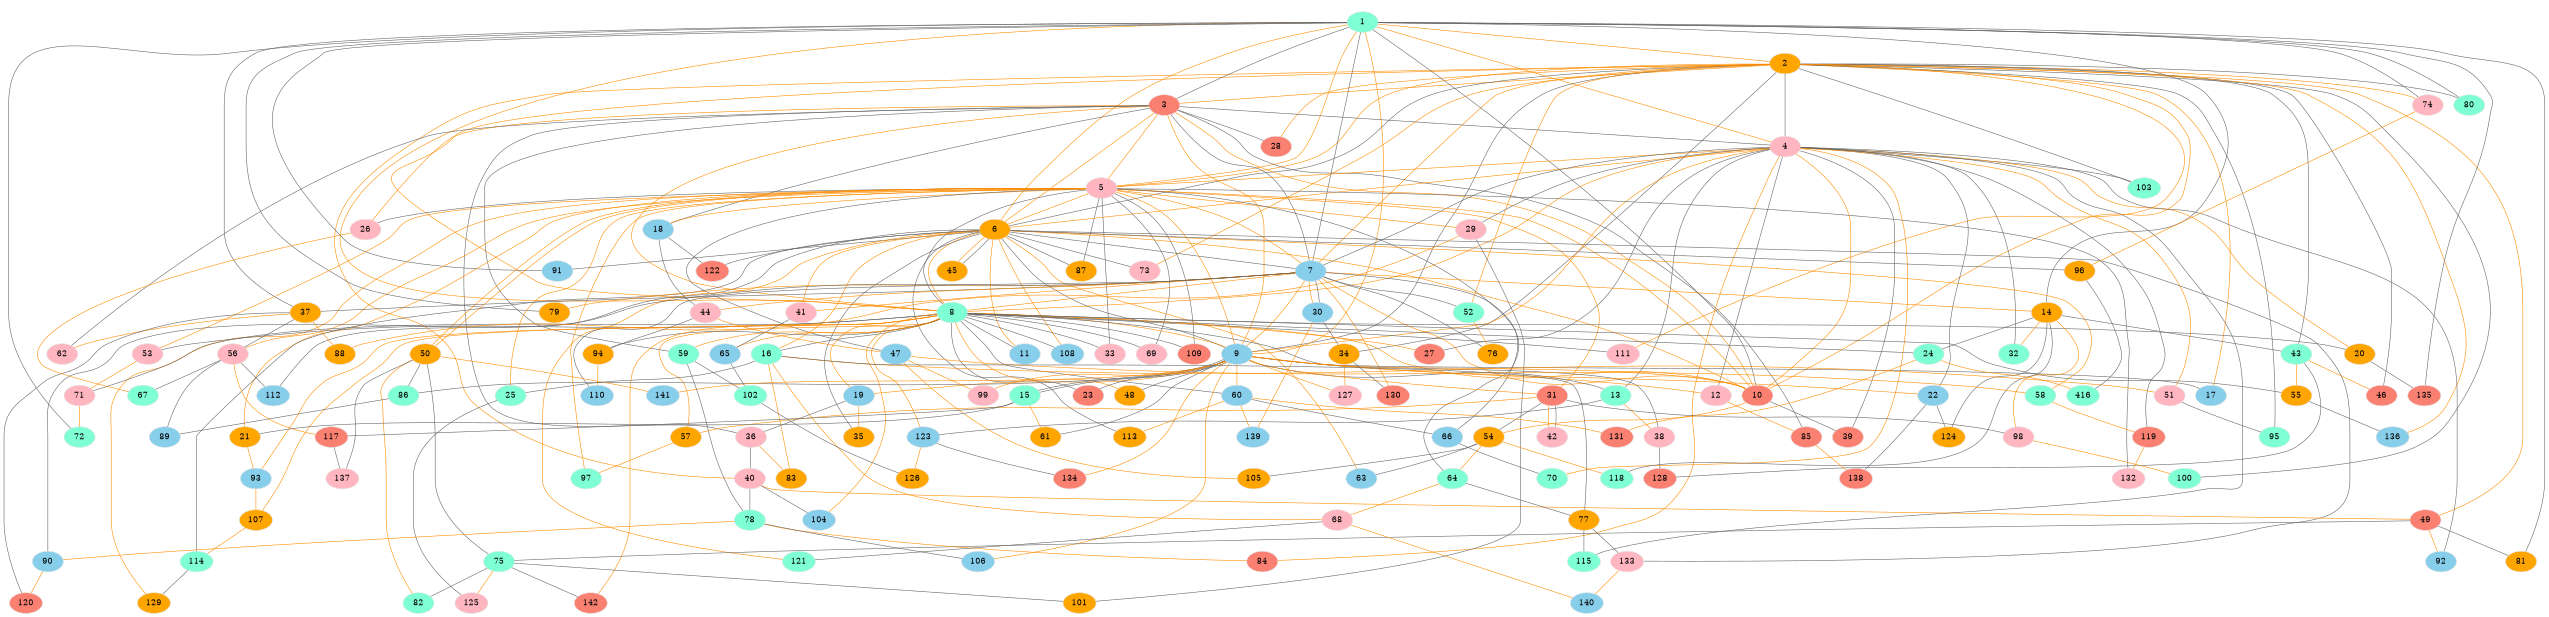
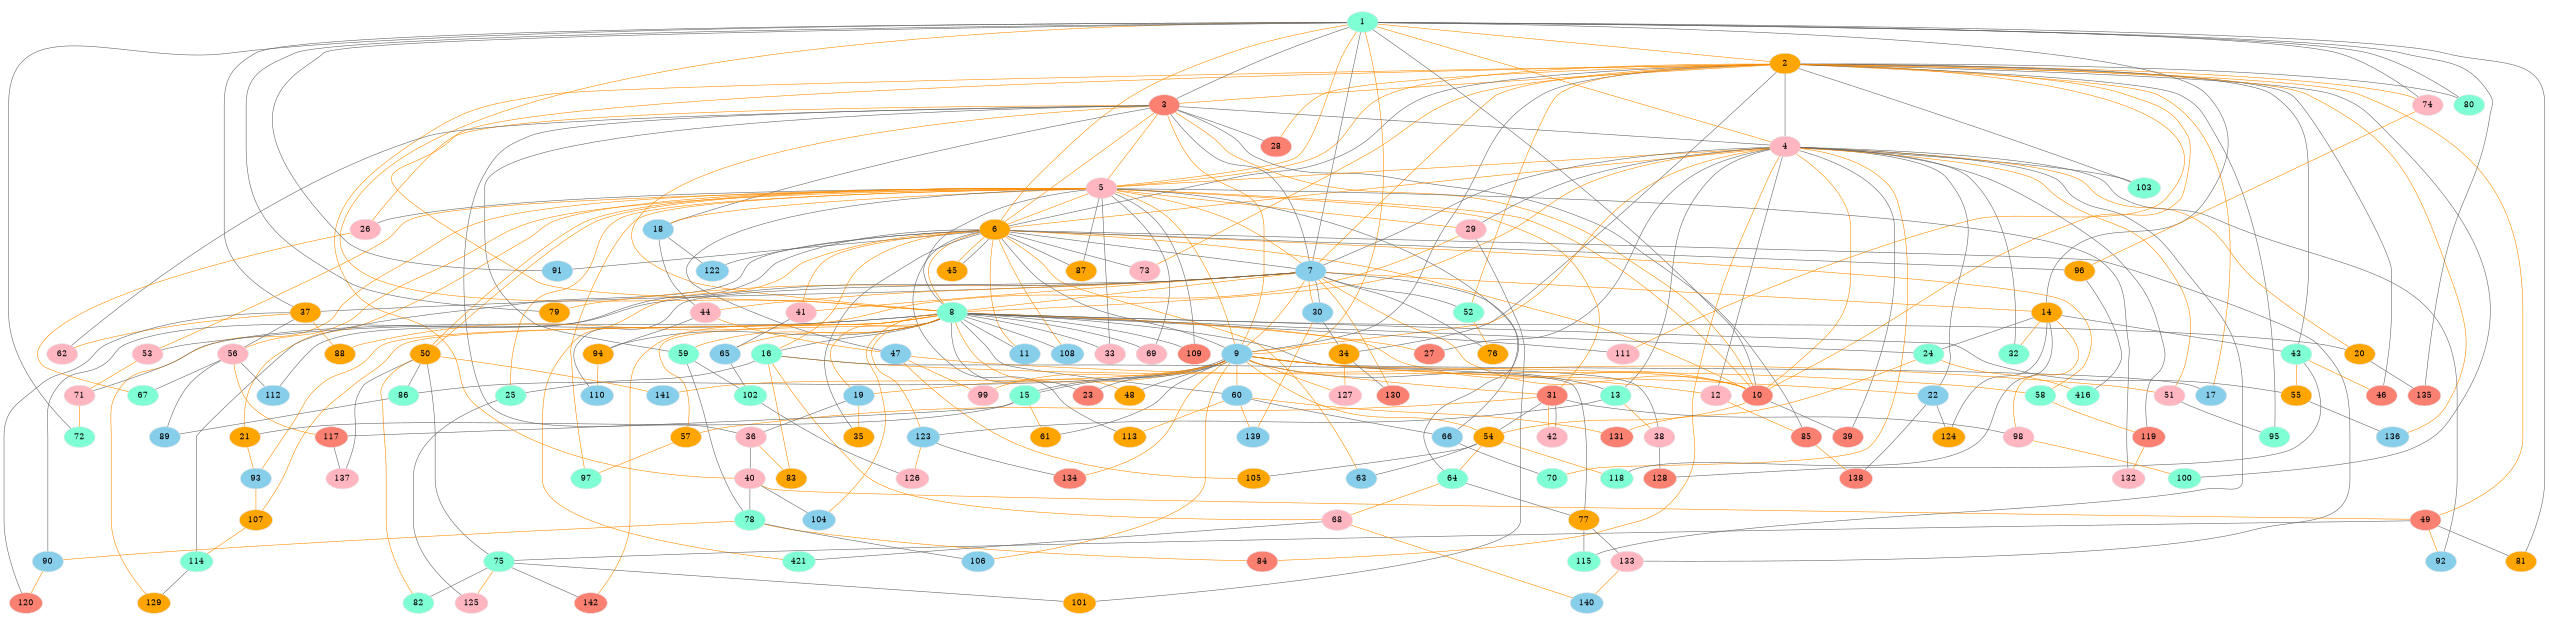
node "122": fillcolor salmon -> skyblue
edge "8" -- "9": now "54" -- "9"
node "126": fillcolor orange -> lightpink
node "121": label "121" -> "421"
